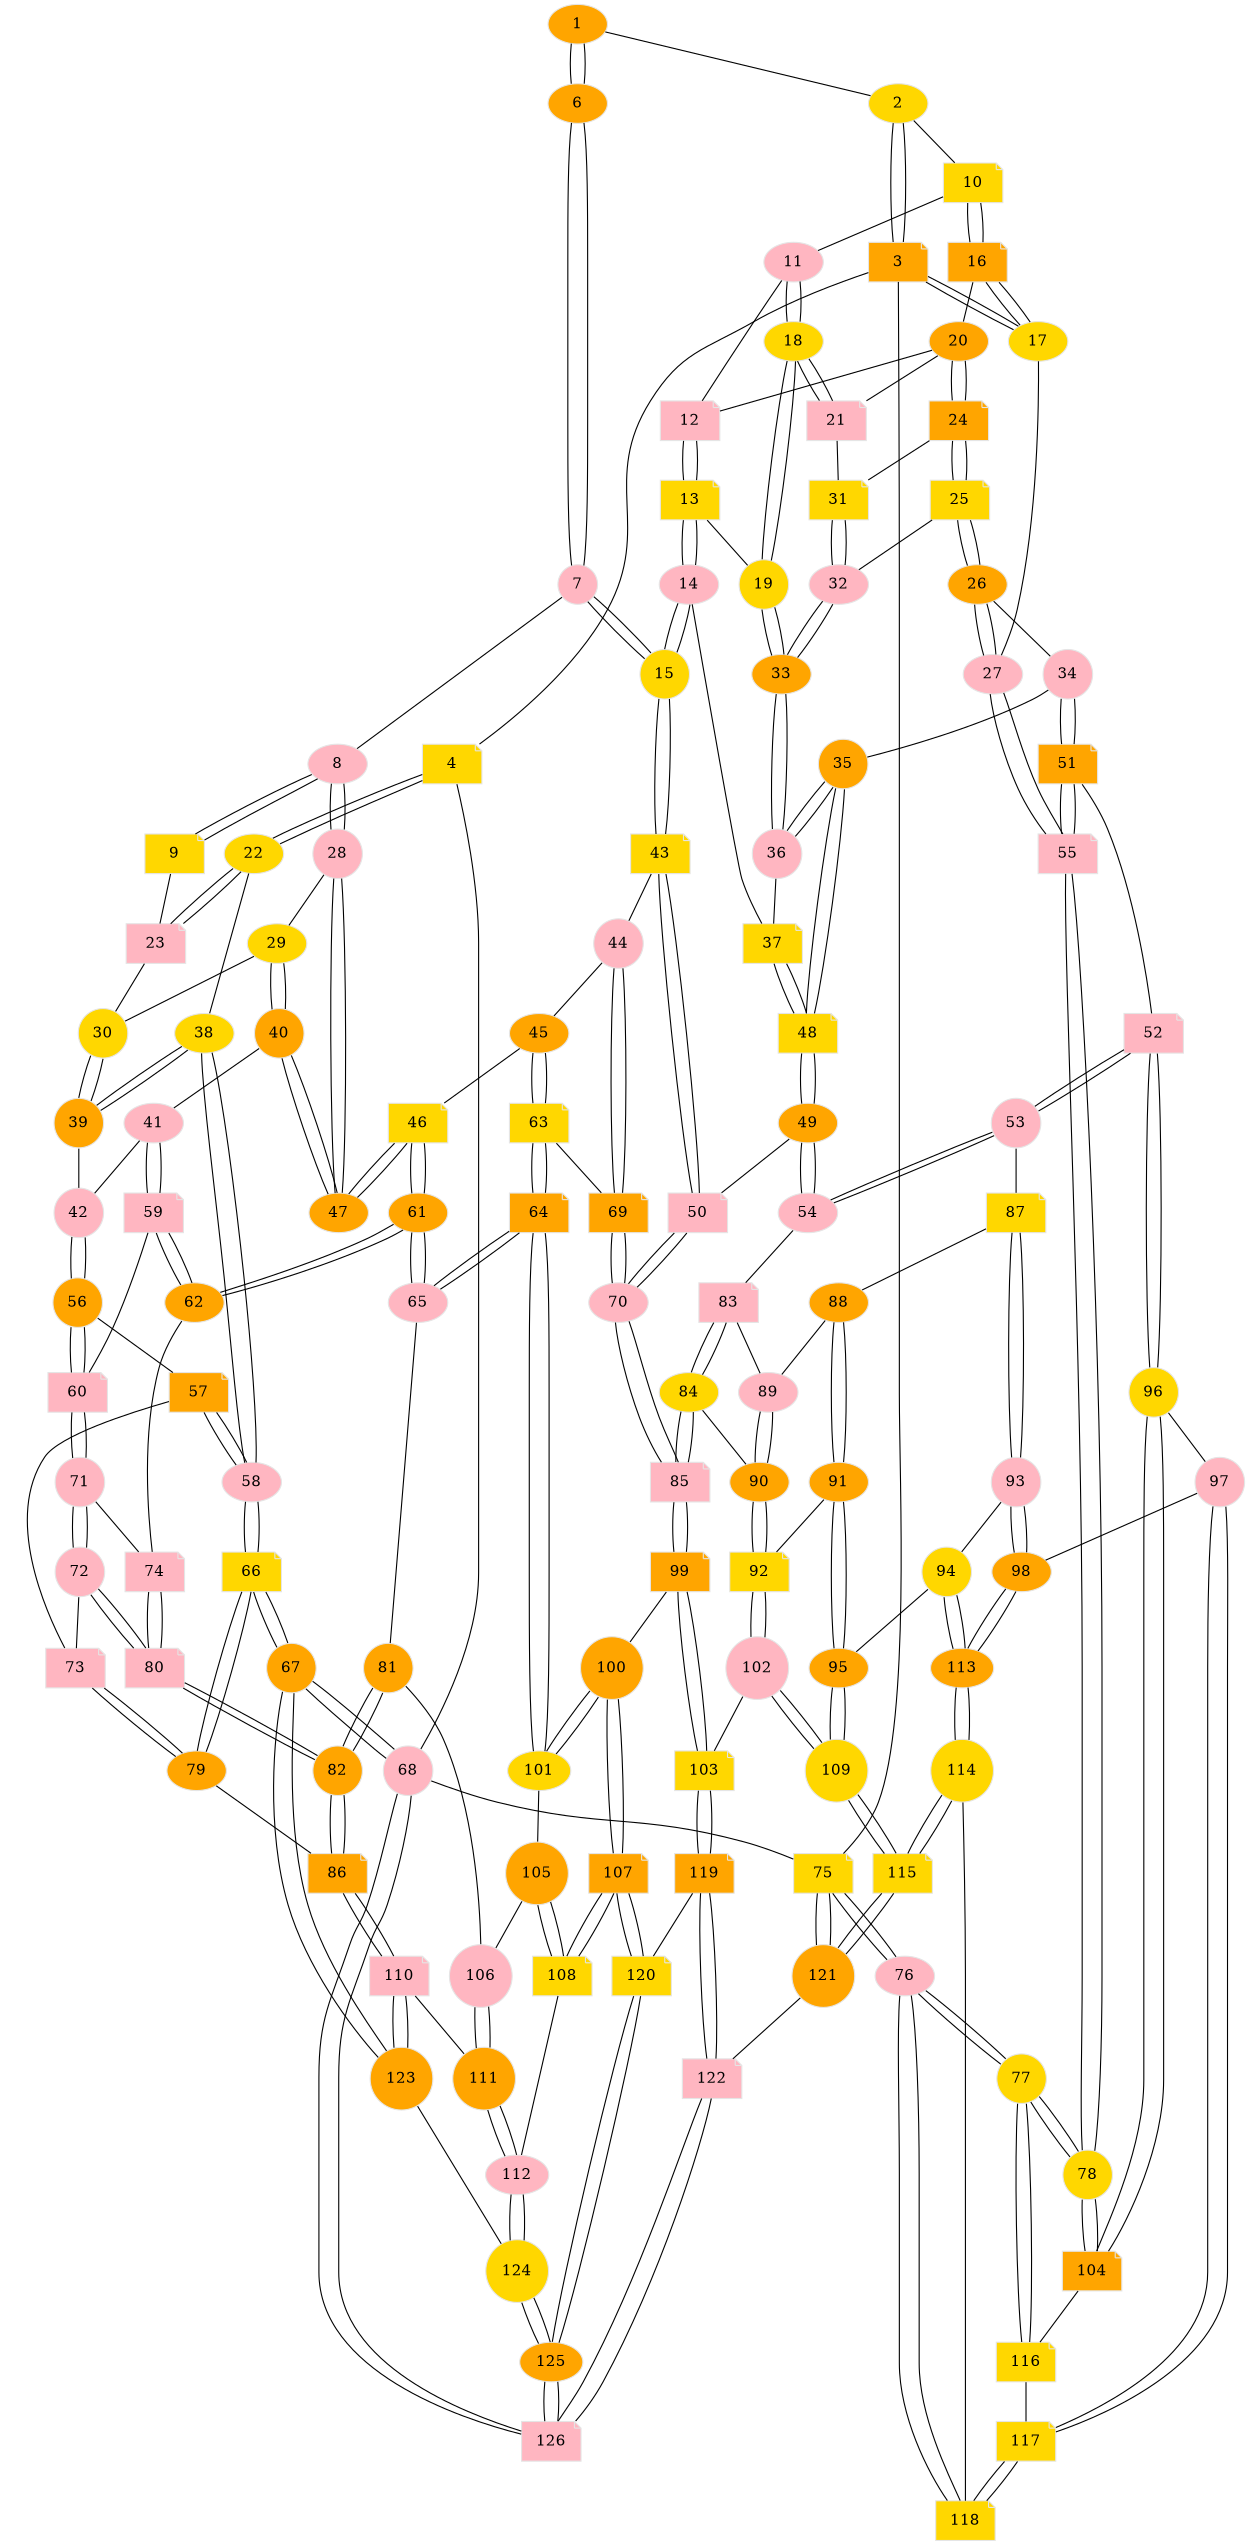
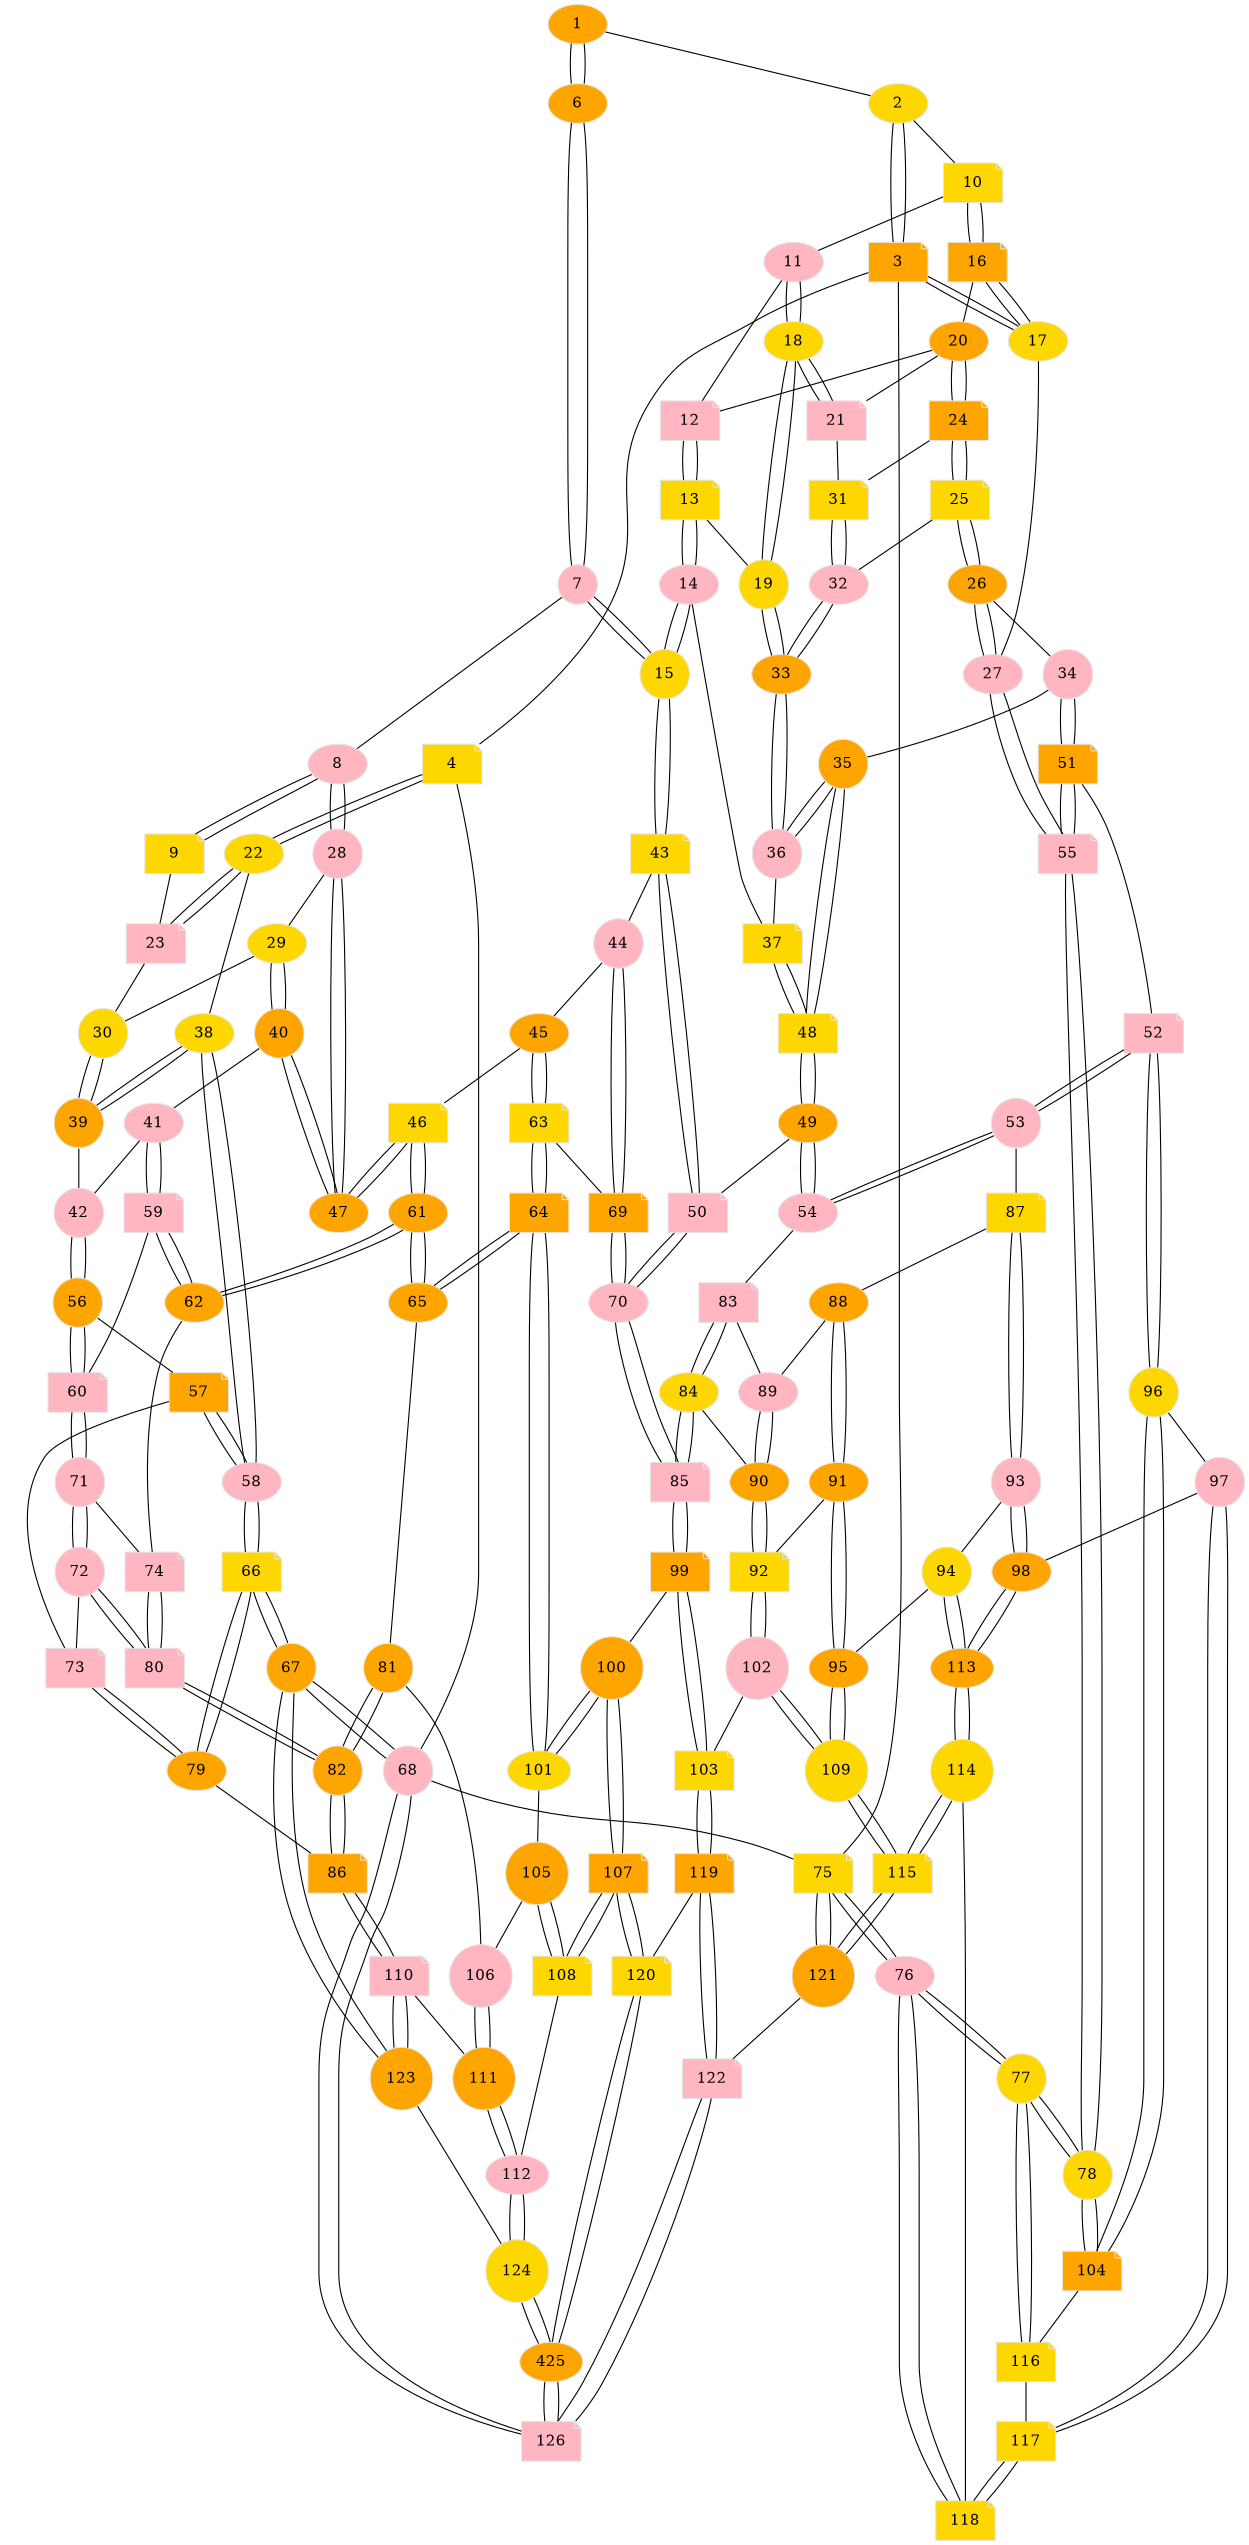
node "65": fillcolor lightpink -> orange
node "125": label "125" -> "425"
